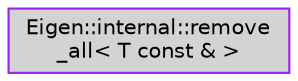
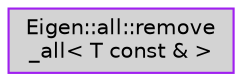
node "Eigen::internal::remove _all< T const & >": label "Eigen::internal::remove _all< T const & >" -> "Eigen::all::remove _all< T const & >"
